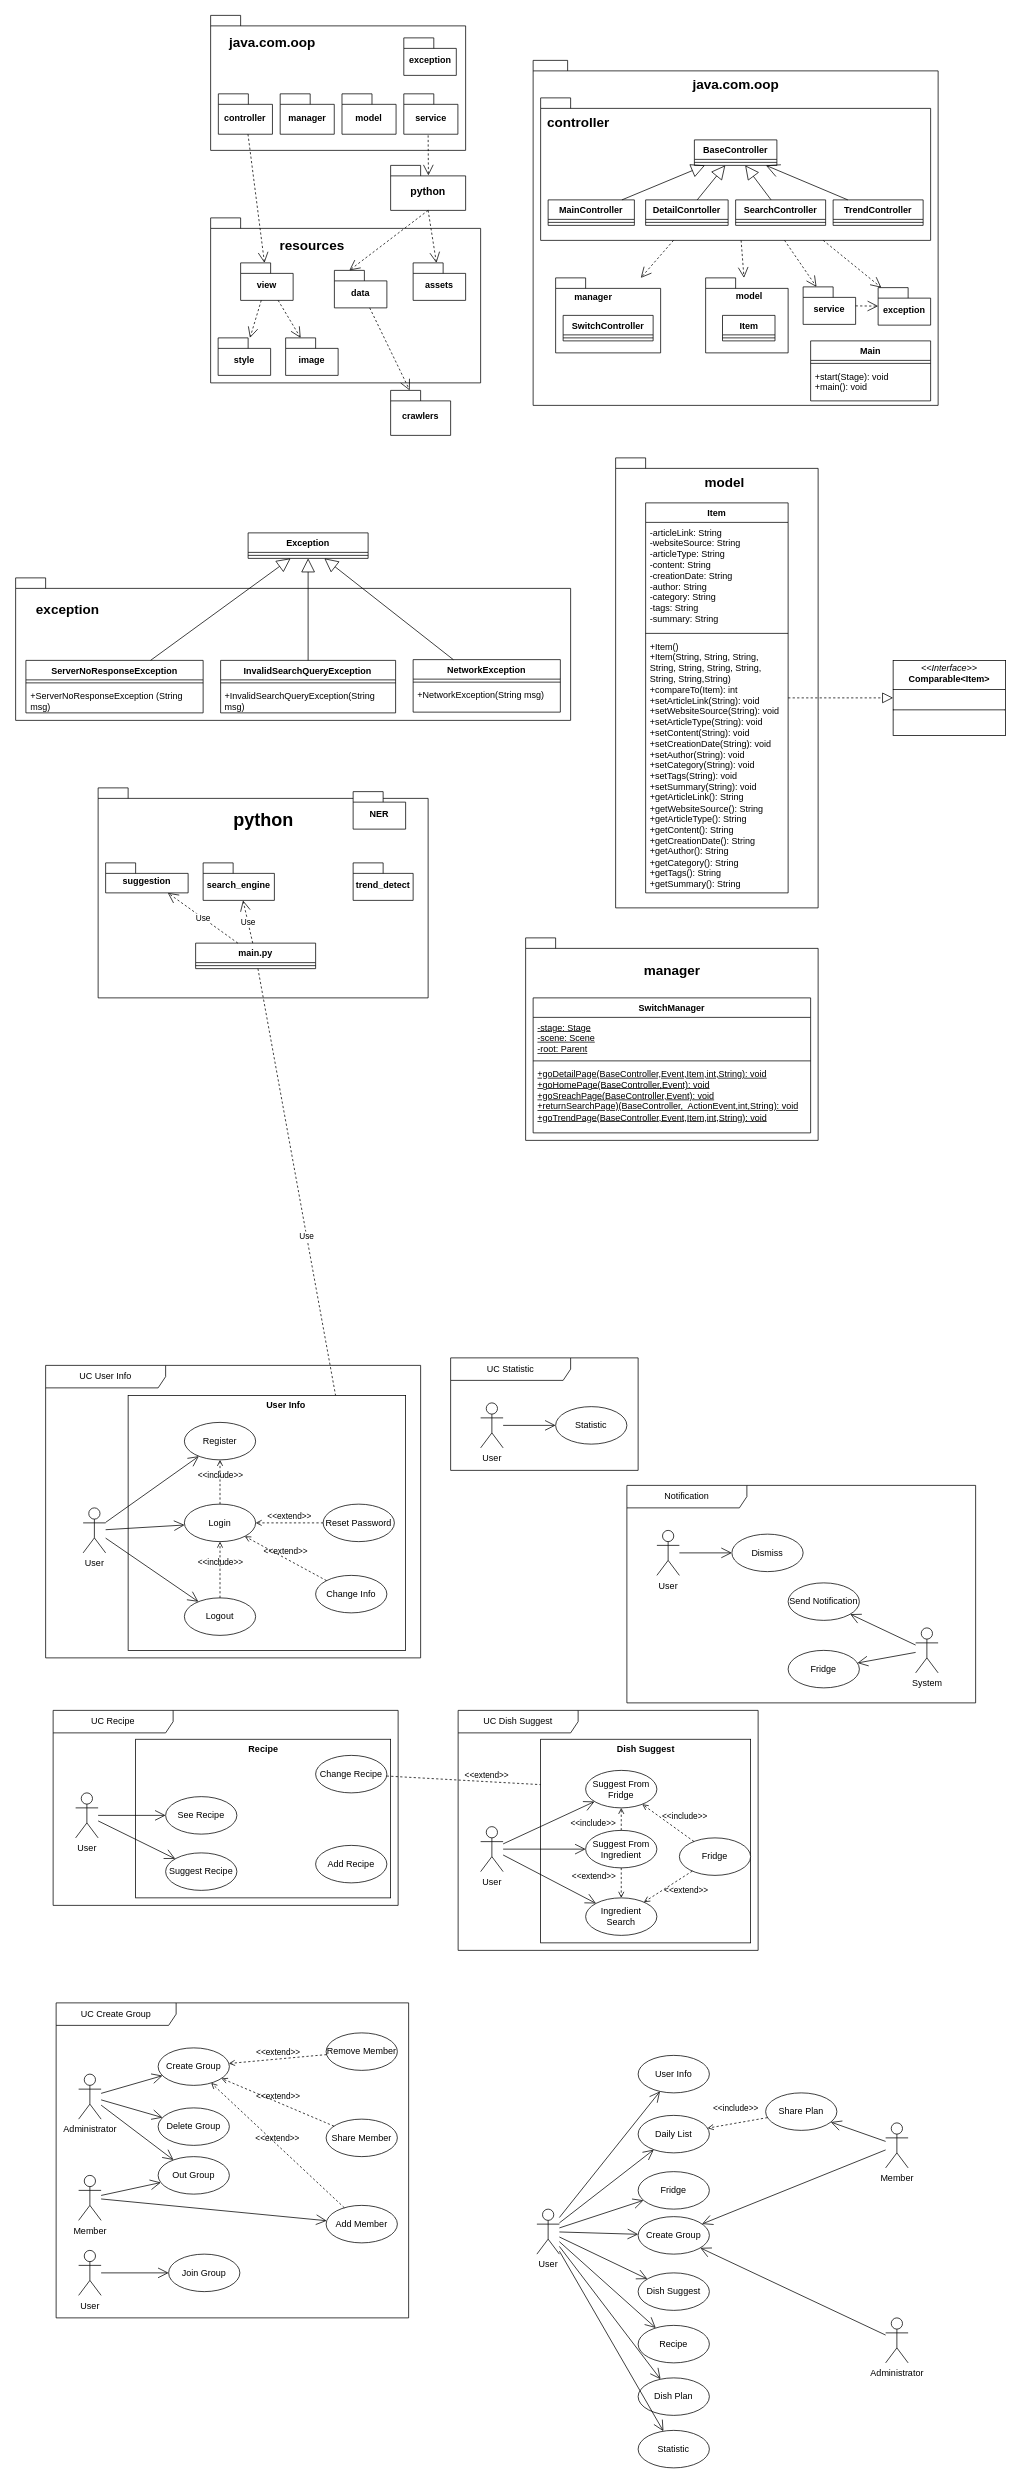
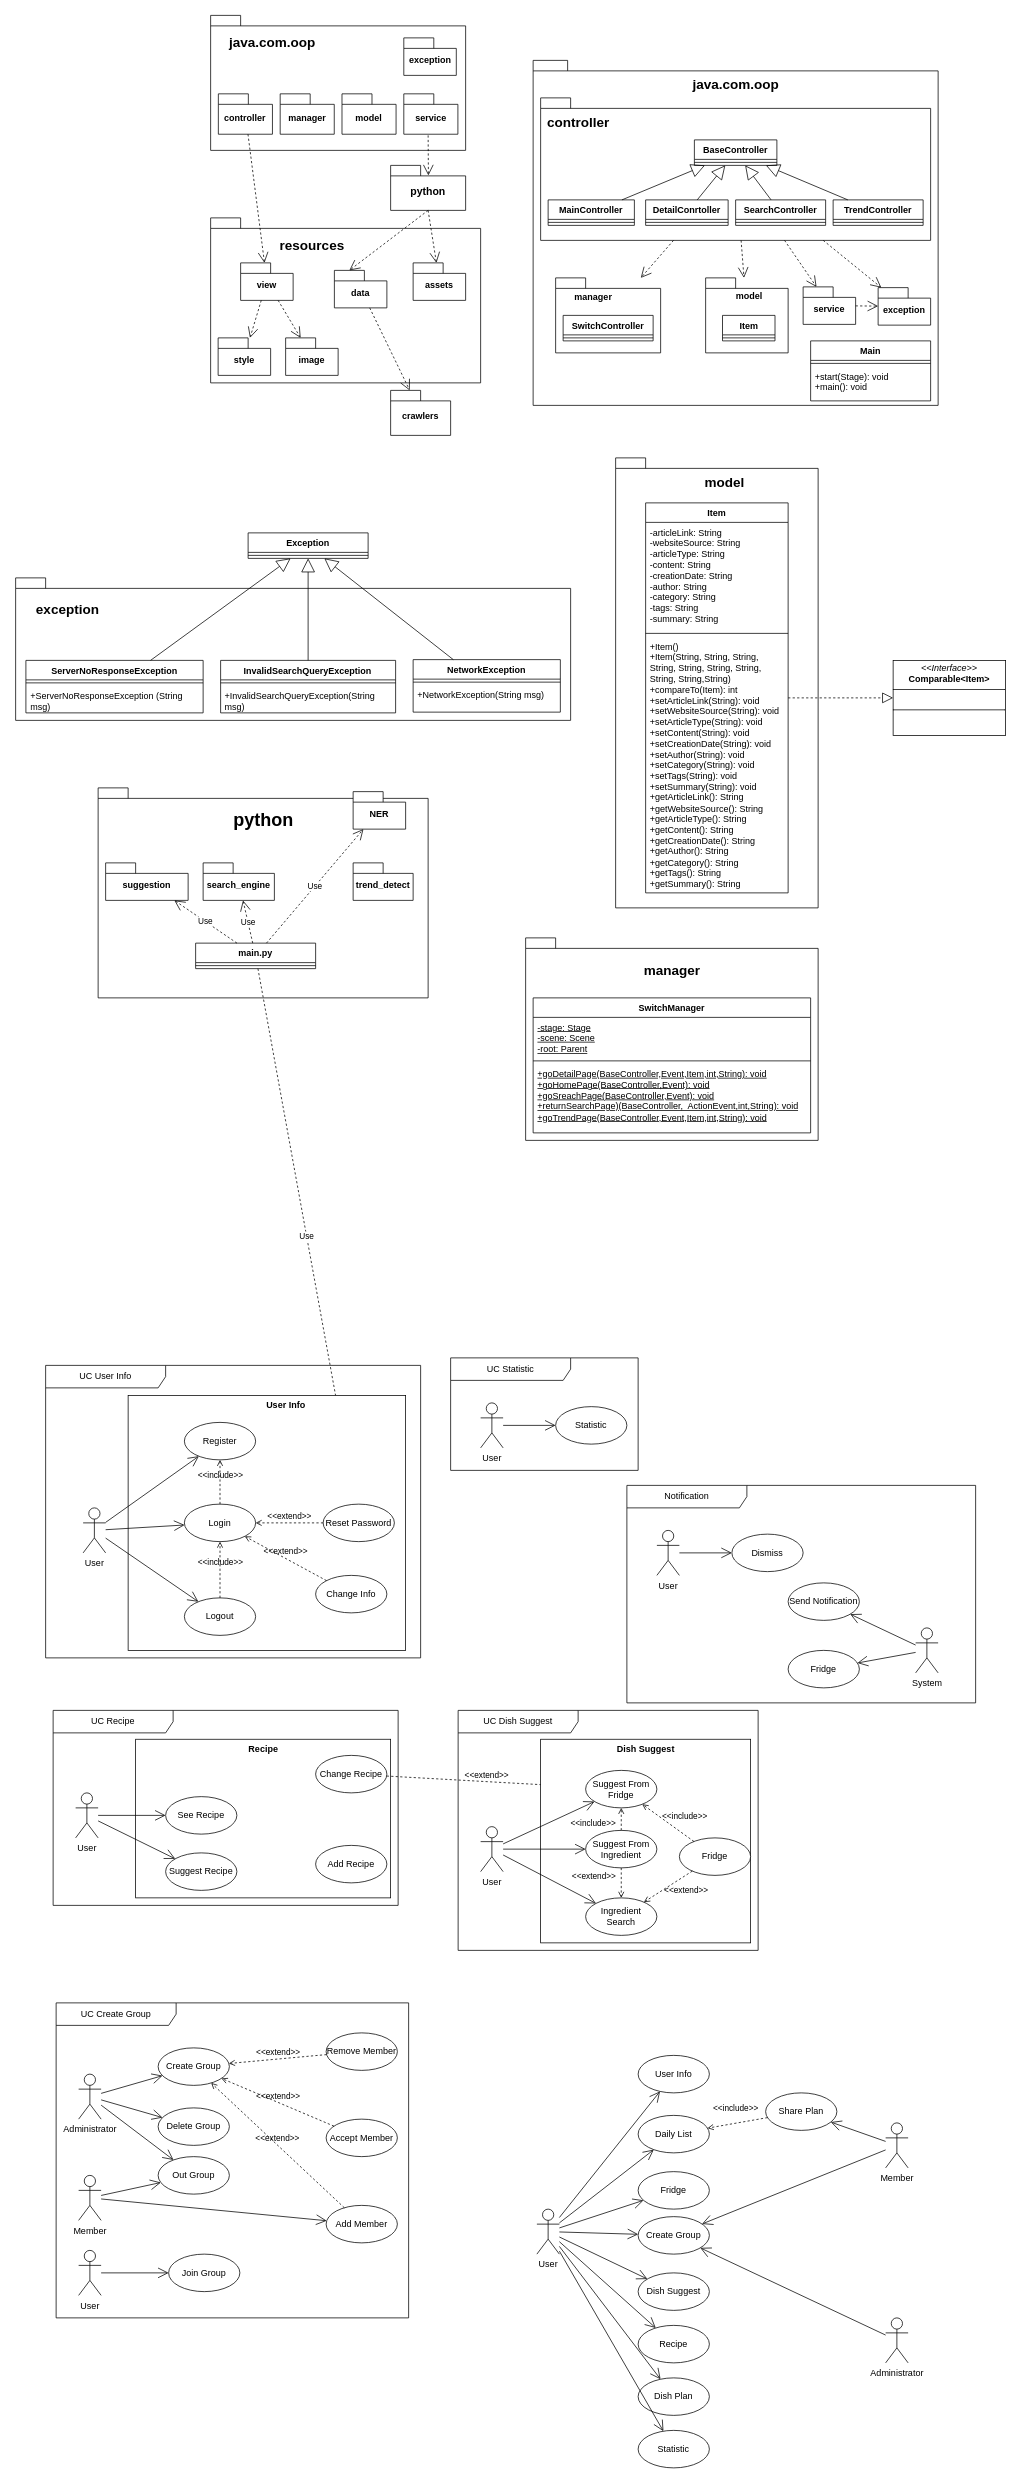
edge "TrendController" -> "BaseController": arrowhead open -> block
node "suggestion": size 83x30 -> 83x38
edge "main.py" -> "NER": added, label "Use"
node "Share Member": label "Share Member" -> "Accept Member"
